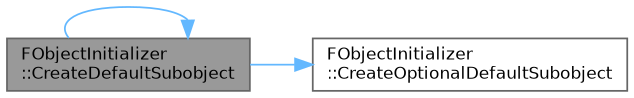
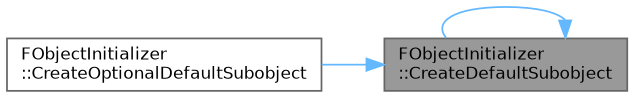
edge "FObjectInitializer ::CreateDefaultSubobject" -> "FObjectInitializer ::CreateOptionalDefaultSubobject": reversed
